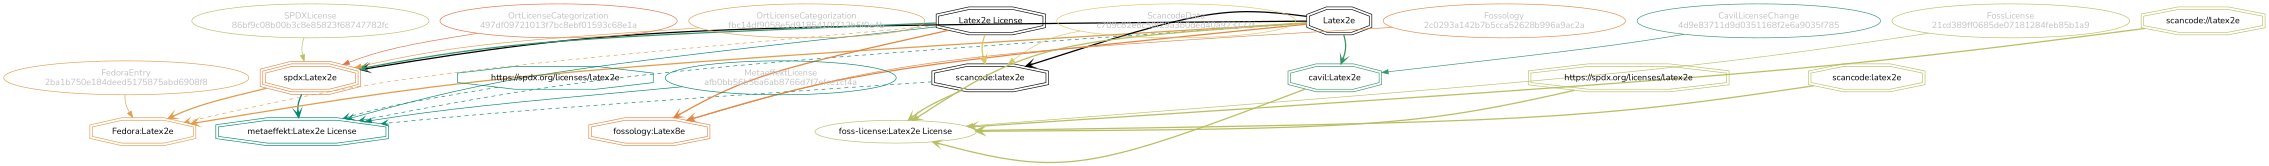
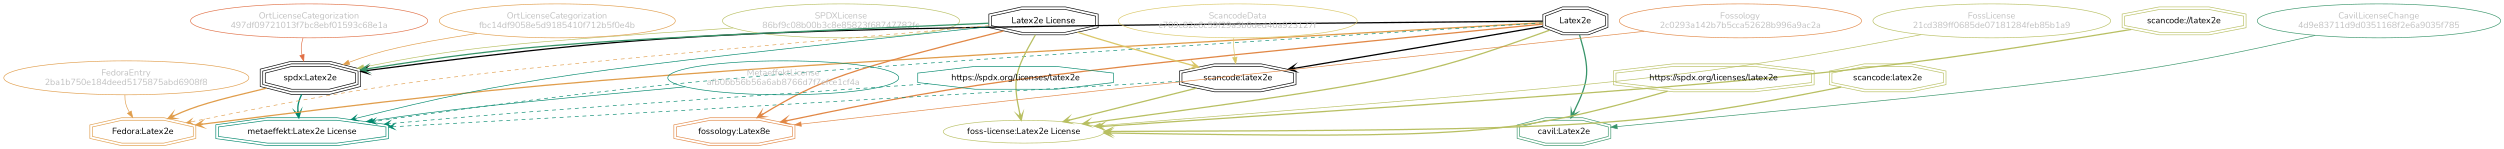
node "spdx:Latex2e": color #e18745 -> black
edge "cavil:Latex2e" -> "foss-license:Latex2e License": now "Latex2e License" -> "foss-license:Latex2e License"
